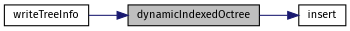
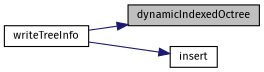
edge "dynamicIndexedOctree" -> "insert": now "writeTreeInfo" -> "insert"
